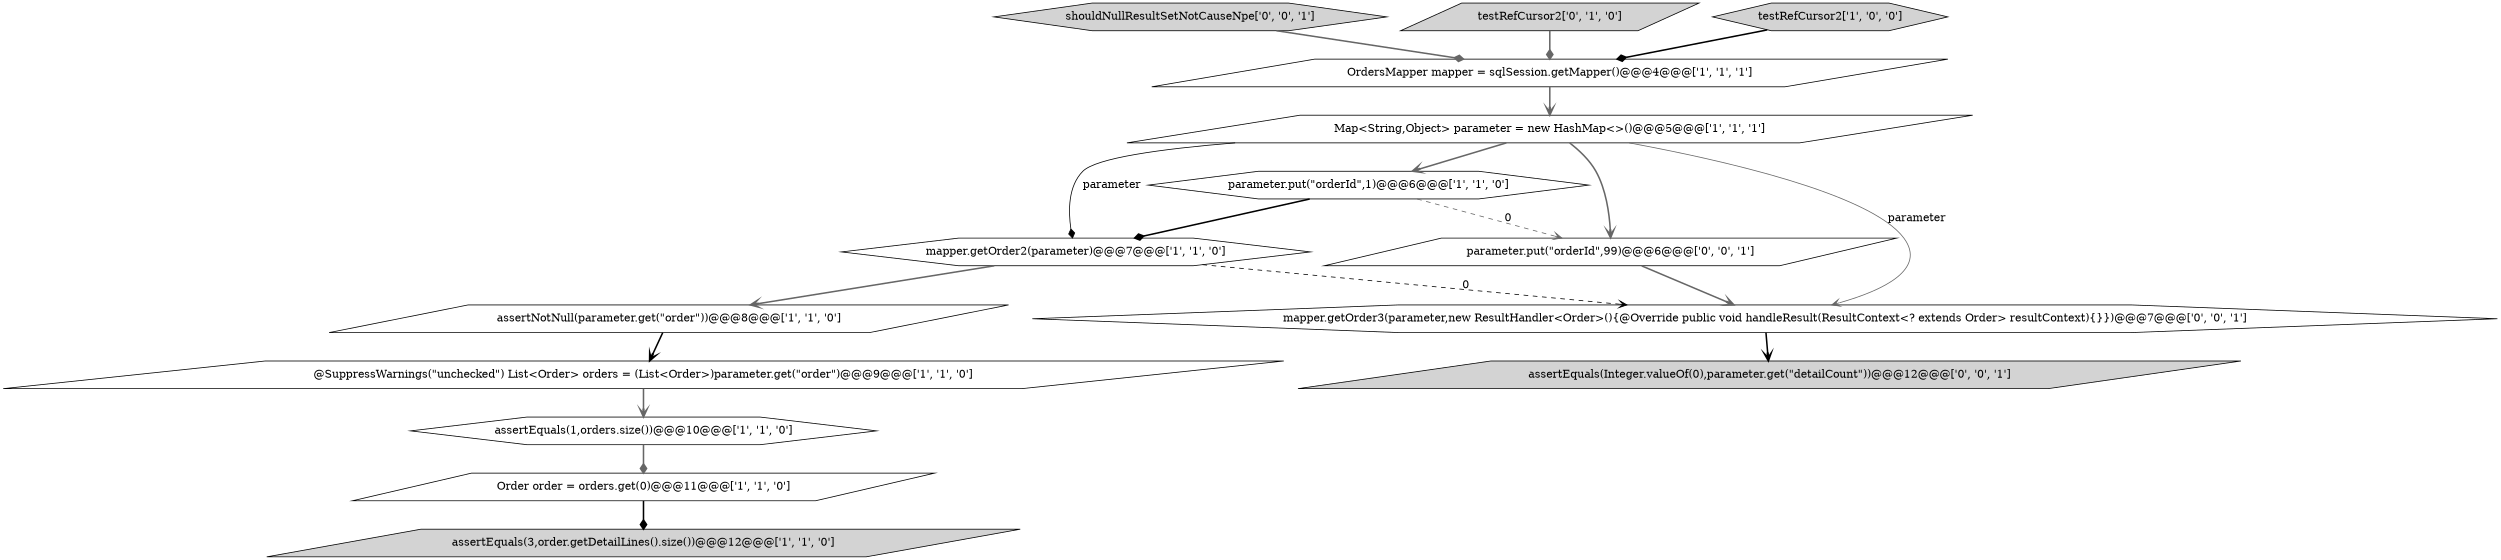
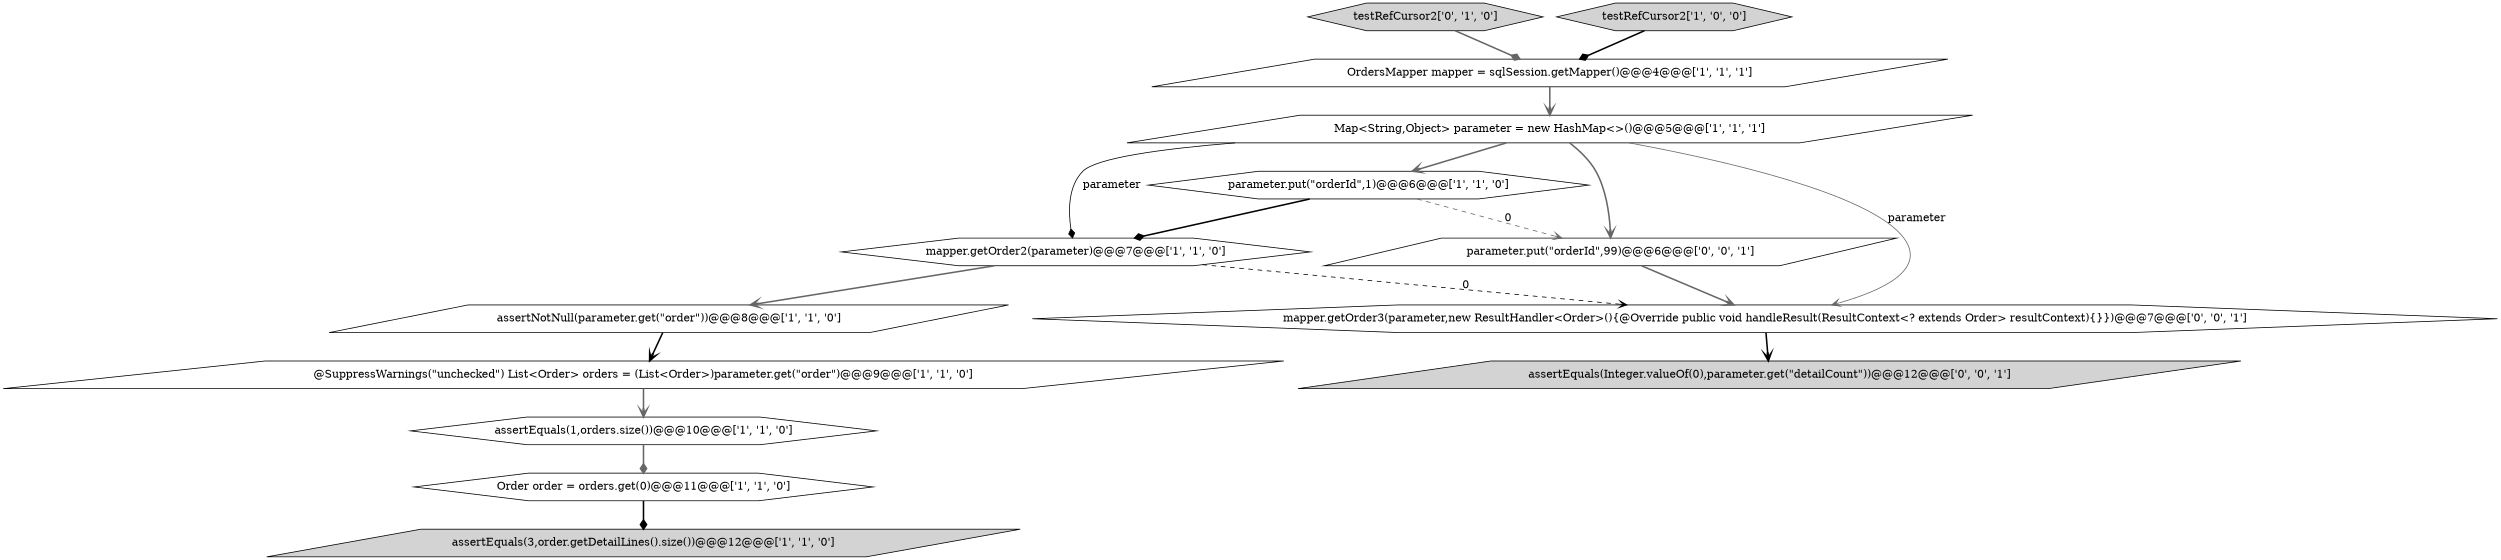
node "shouldNullResultSetNotCauseNpe['0', '0', '1']": removed
node "testRefCursor2['0', '1', '0']": shape parallelogram -> hexagon
node "Order order = orders.get(0)@@@11@@@['1', '1', '0']": shape parallelogram -> hexagon
